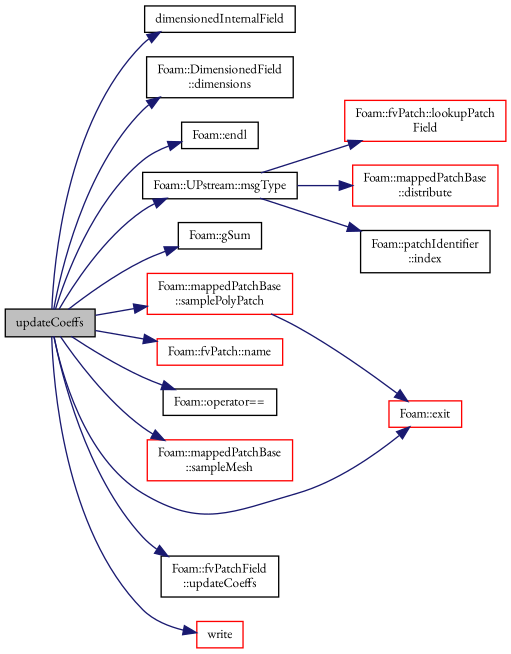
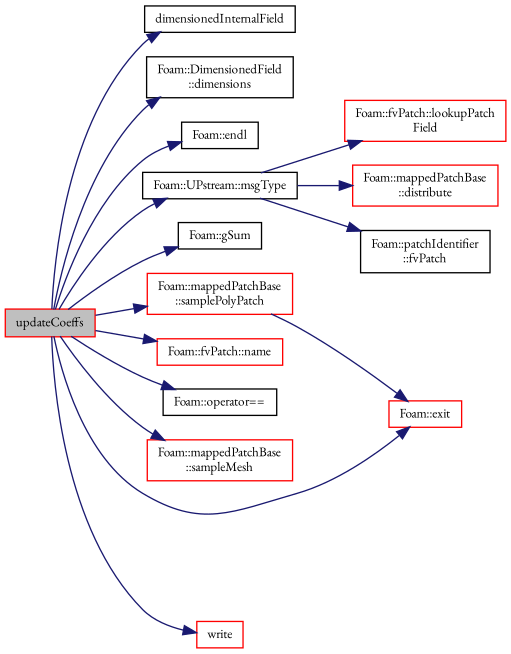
node "Foam::patchIdentifier ::index": label "Foam::patchIdentifier ::index" -> "Foam::patchIdentifier ::fvPatch"
node "updateCoeffs": color black -> red
node "Foam::fvPatchField ::updateCoeffs": removed
